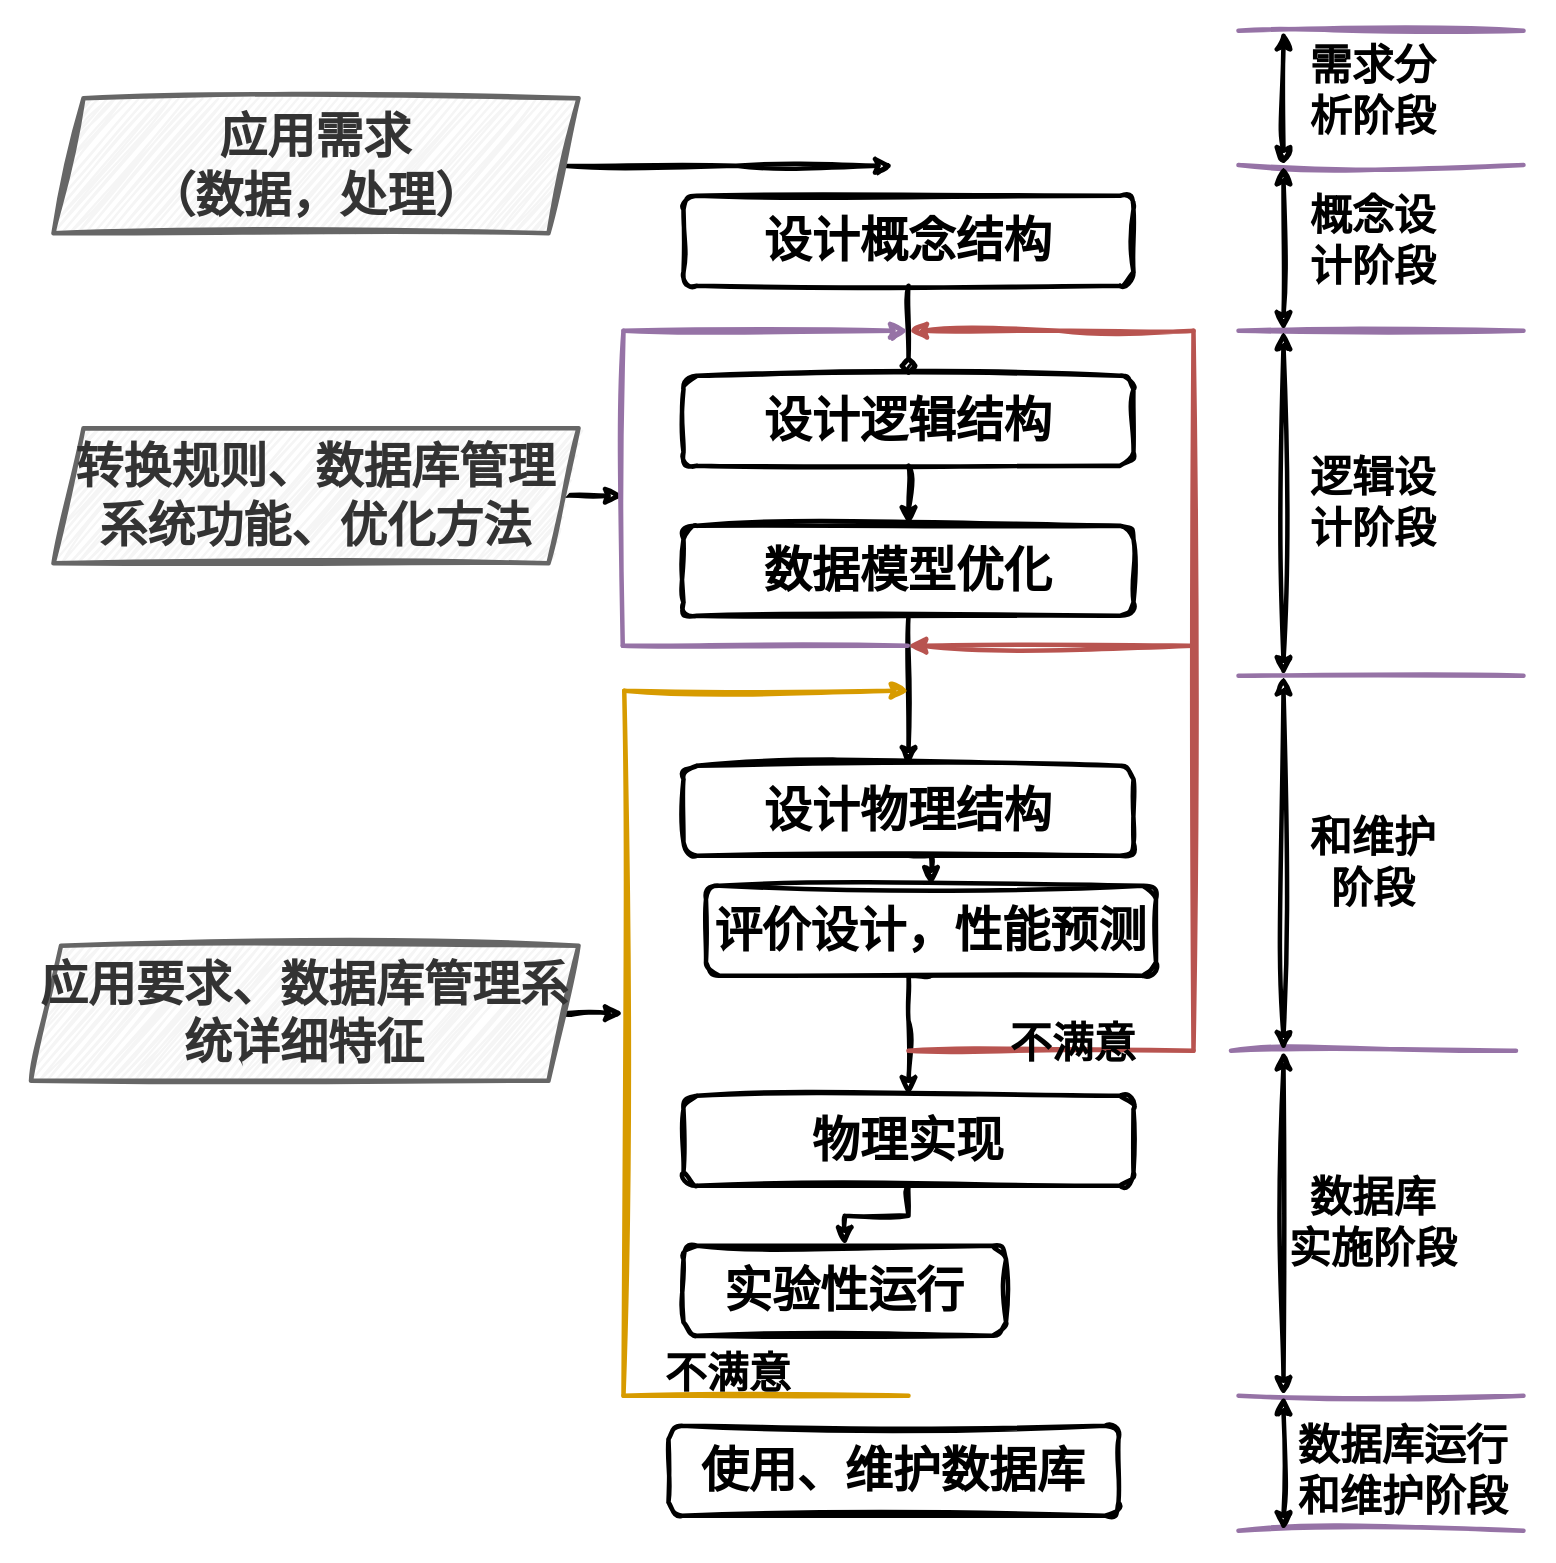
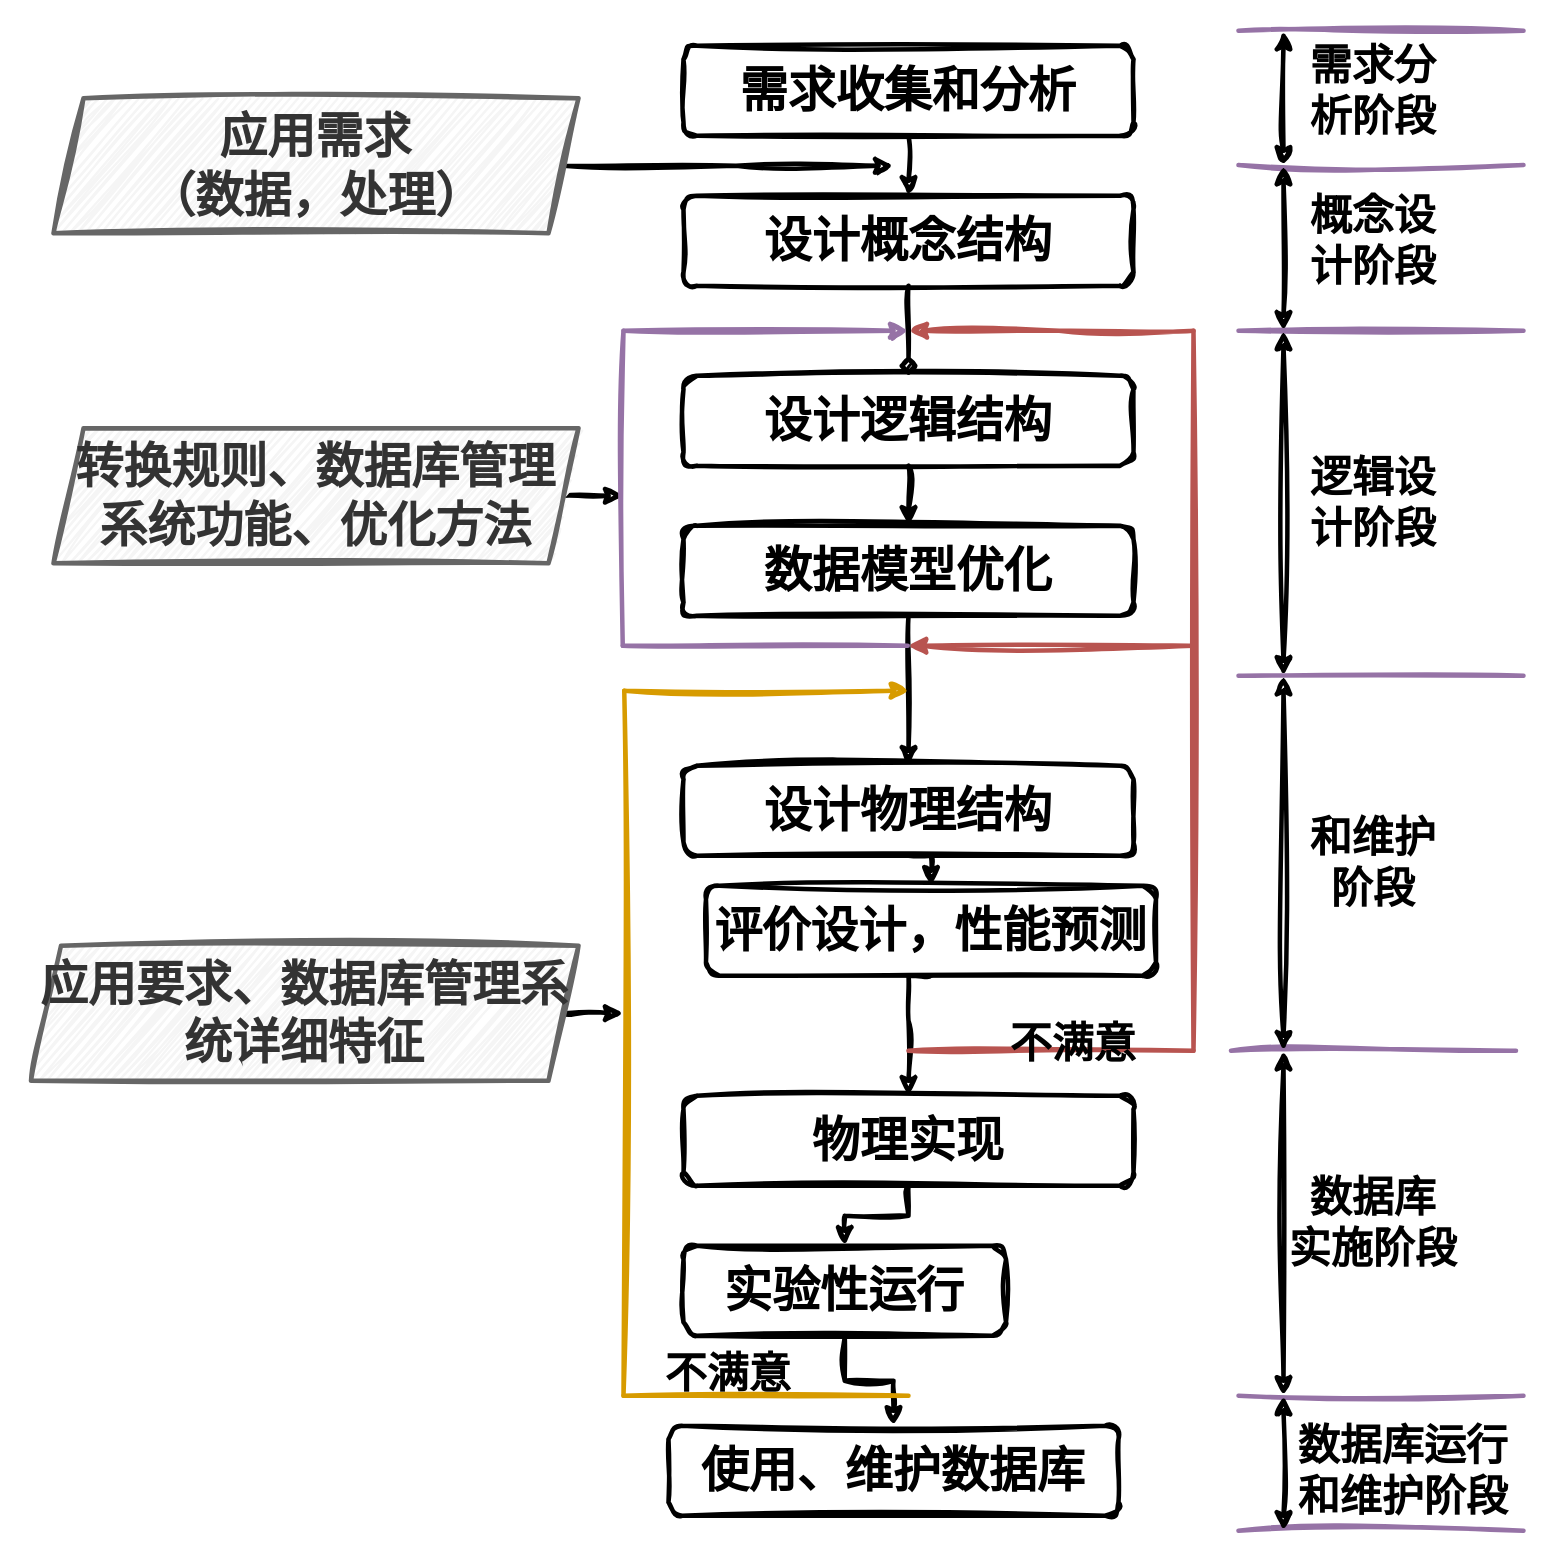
node "需求收集和分析": added
edge "需求收集和分析" -> "设计概念结构": added
edge "实验性运行" -> "使用、维护数据库": added
